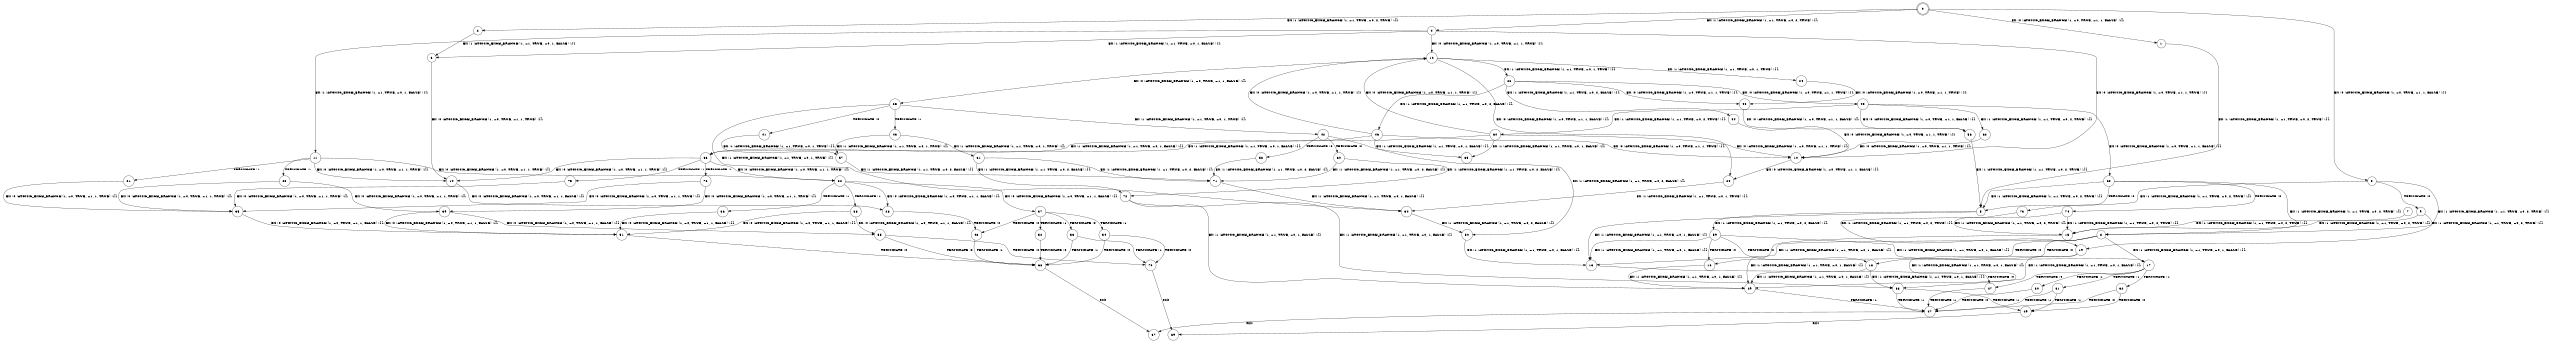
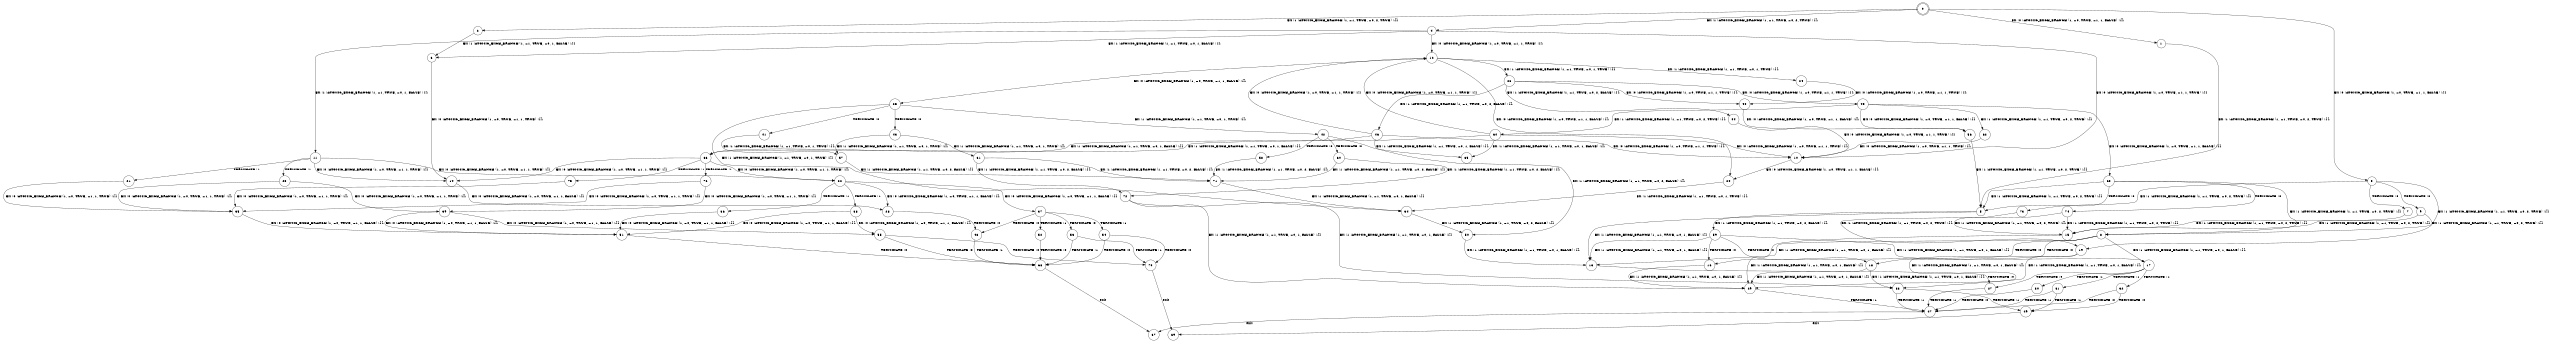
edge "25" -> "43": label "TERMINATE !1" -> "TERMINATE !0"
edge "3" -> "7": added, label "TERMINATE !0"
